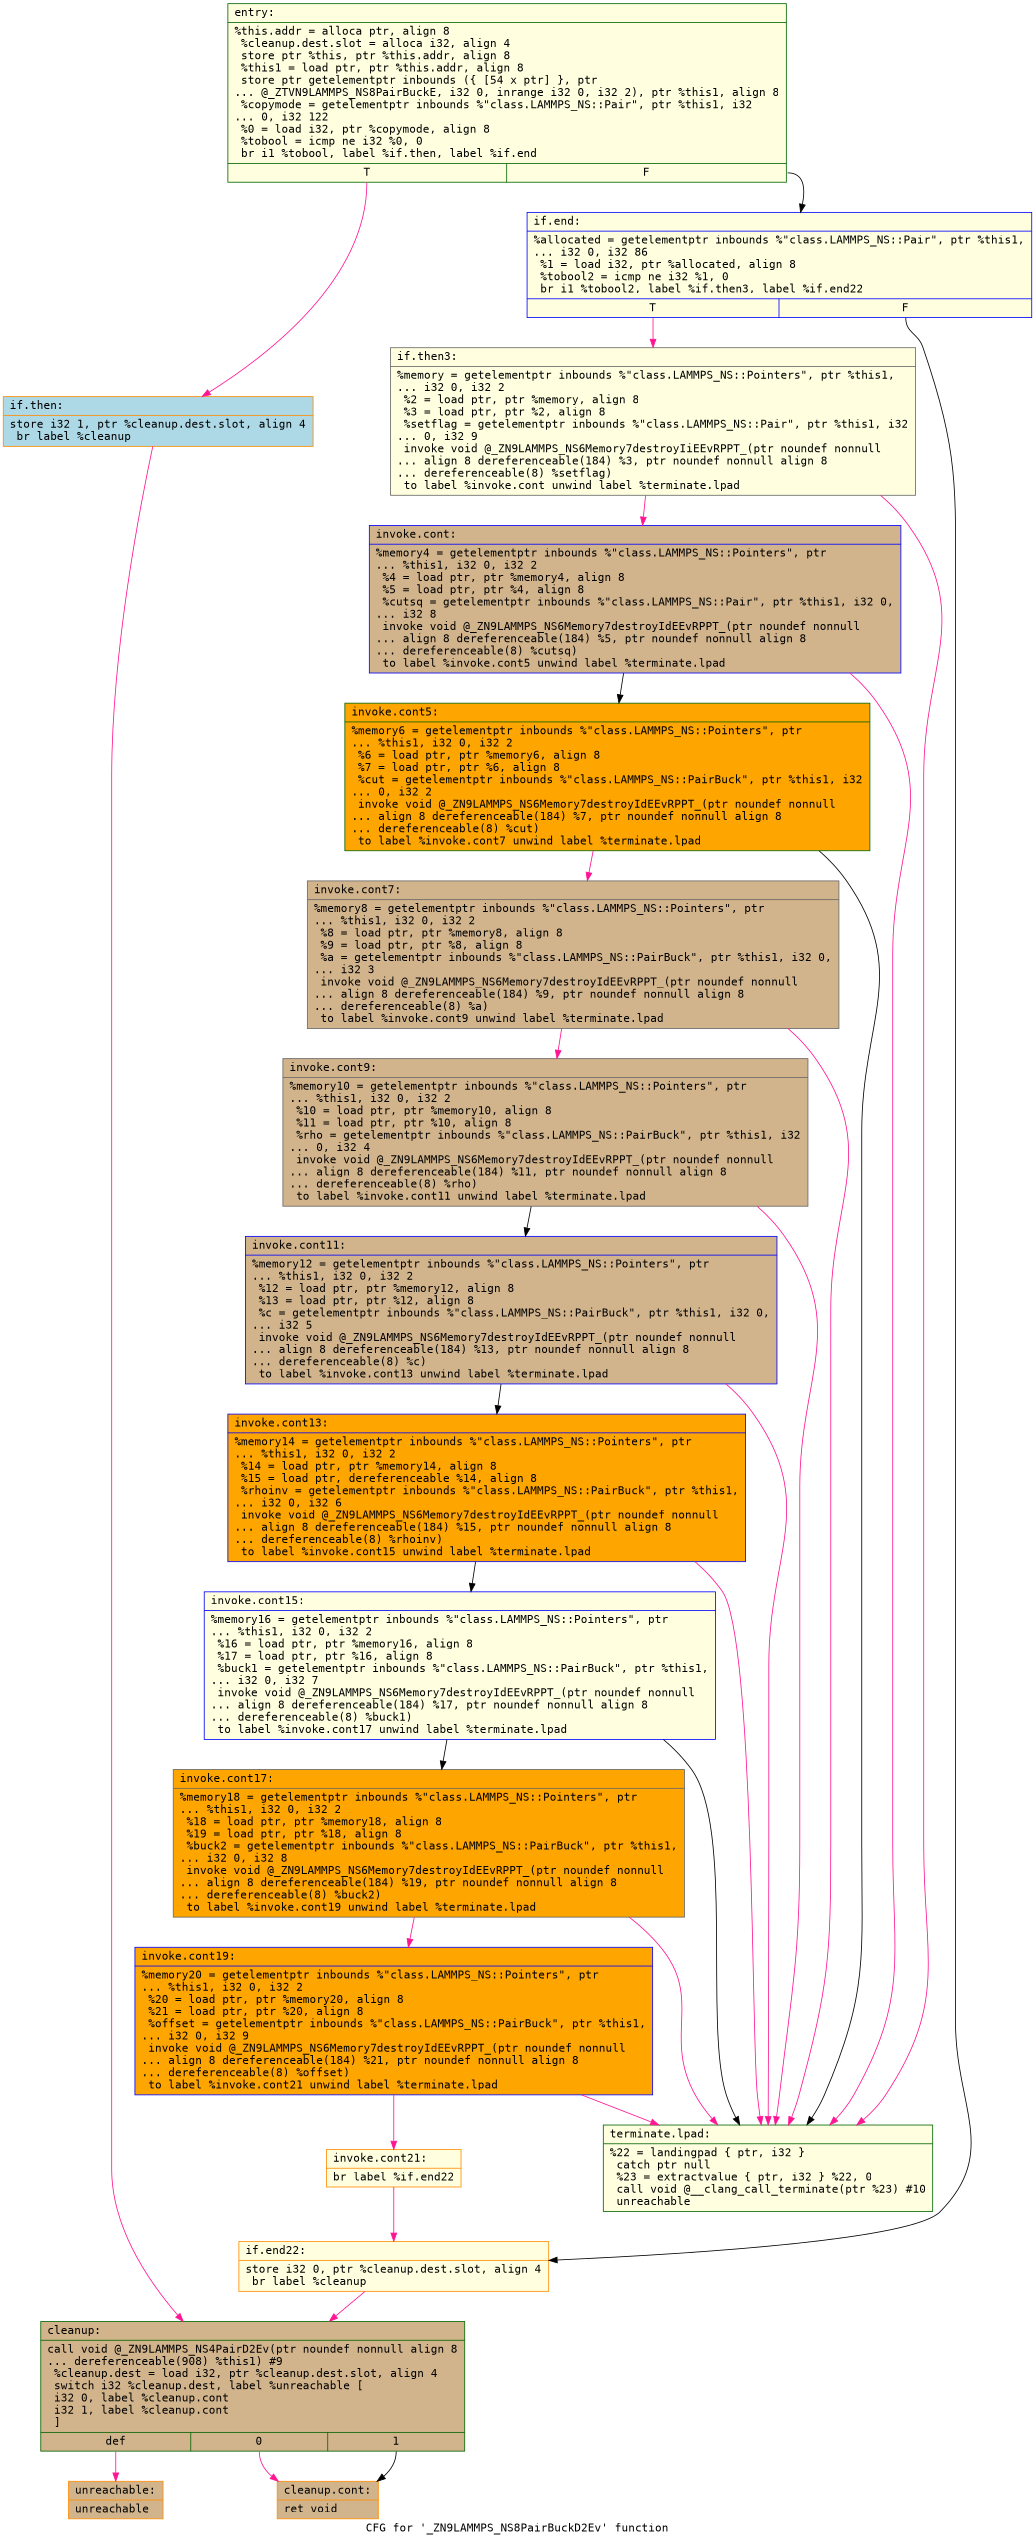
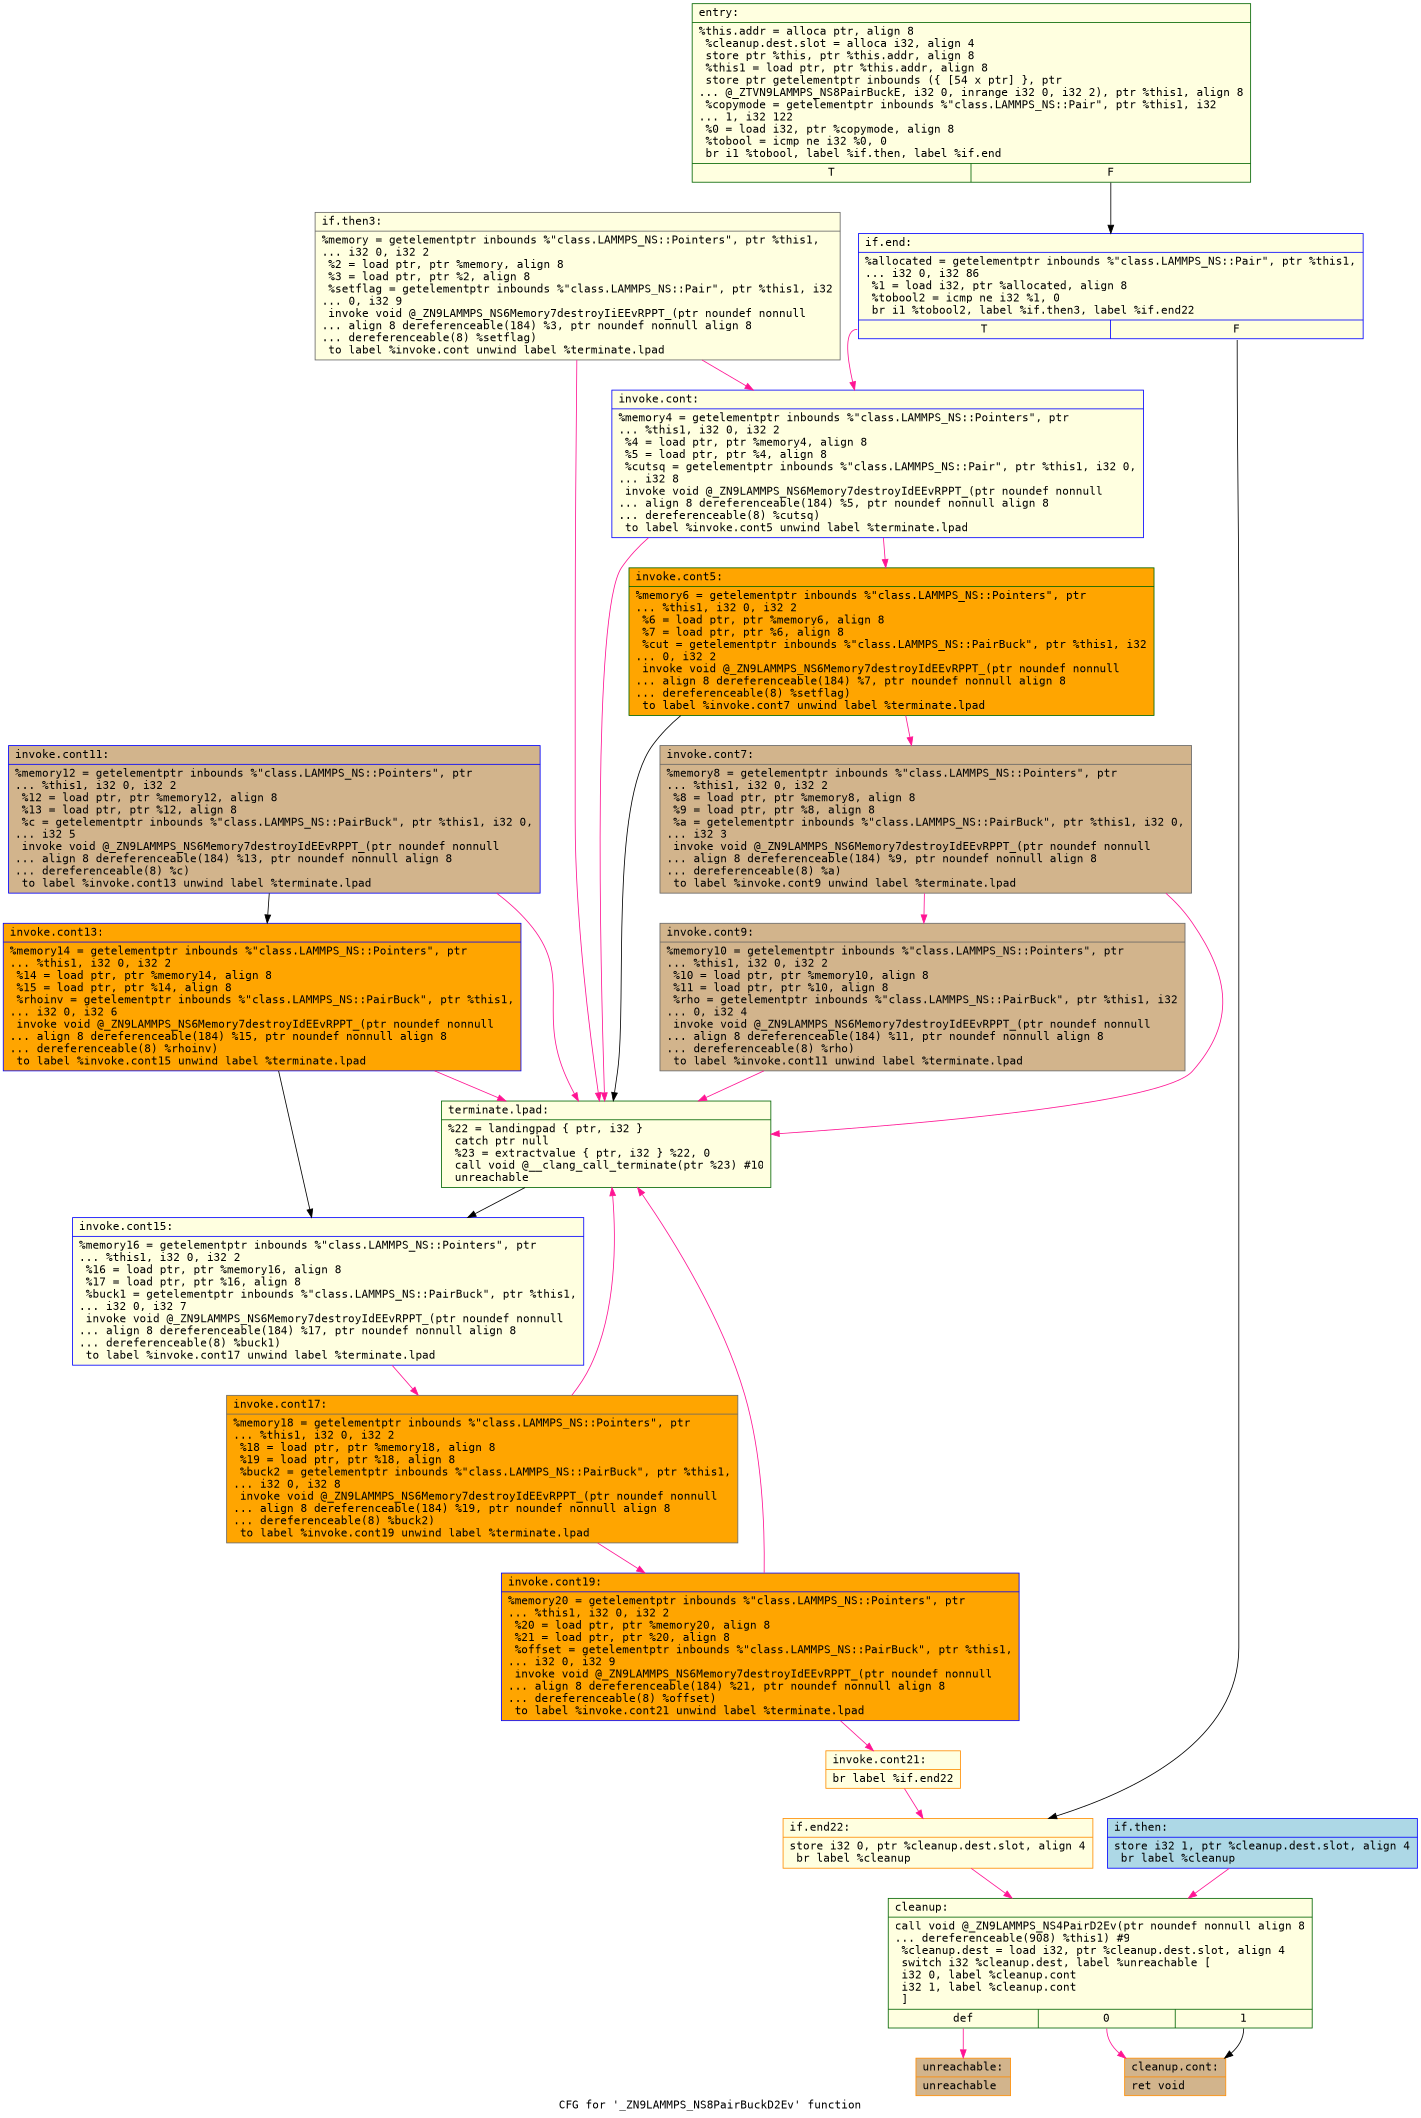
node "entry:": text "... 0, i32 122" -> "... 1, i32 122"
edge "entry:" -> "if.then:": removed
edge "if.end:" -> "if.then3:": now "if.end:" -> "invoke.cont:"
node "if.then:": color darkorange -> blue
node "invoke.cont:": fillcolor tan -> lightyellow
edge "invoke.cont:" -> "invoke.cont5:": color black -> deeppink
node "invoke.cont5:": text "... dereferenceable(8) %cut)" -> "... dereferenceable(8) %setflag)"
edge "invoke.cont9:" -> "invoke.cont11:": removed
node "invoke.cont13:": text "%15 = load ptr, dereferenceable %14, align 8" -> "%15 = load ptr, ptr %14, align 8"
edge "invoke.cont15:" -> "invoke.cont17:": color black -> deeppink
edge "invoke.cont15:" -> "terminate.lpad:": reversed
node "cleanup:": fillcolor tan -> lightyellow
